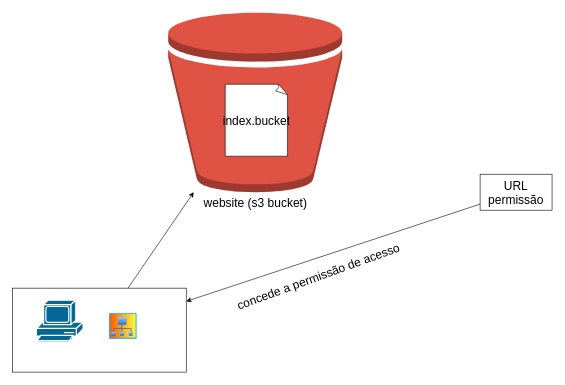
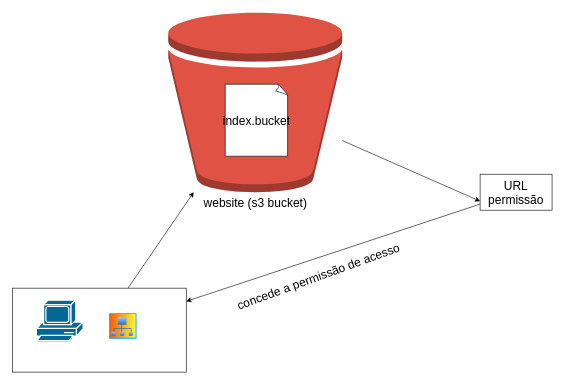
edge "website (s3 bucket)" -> "URL permissão": added
